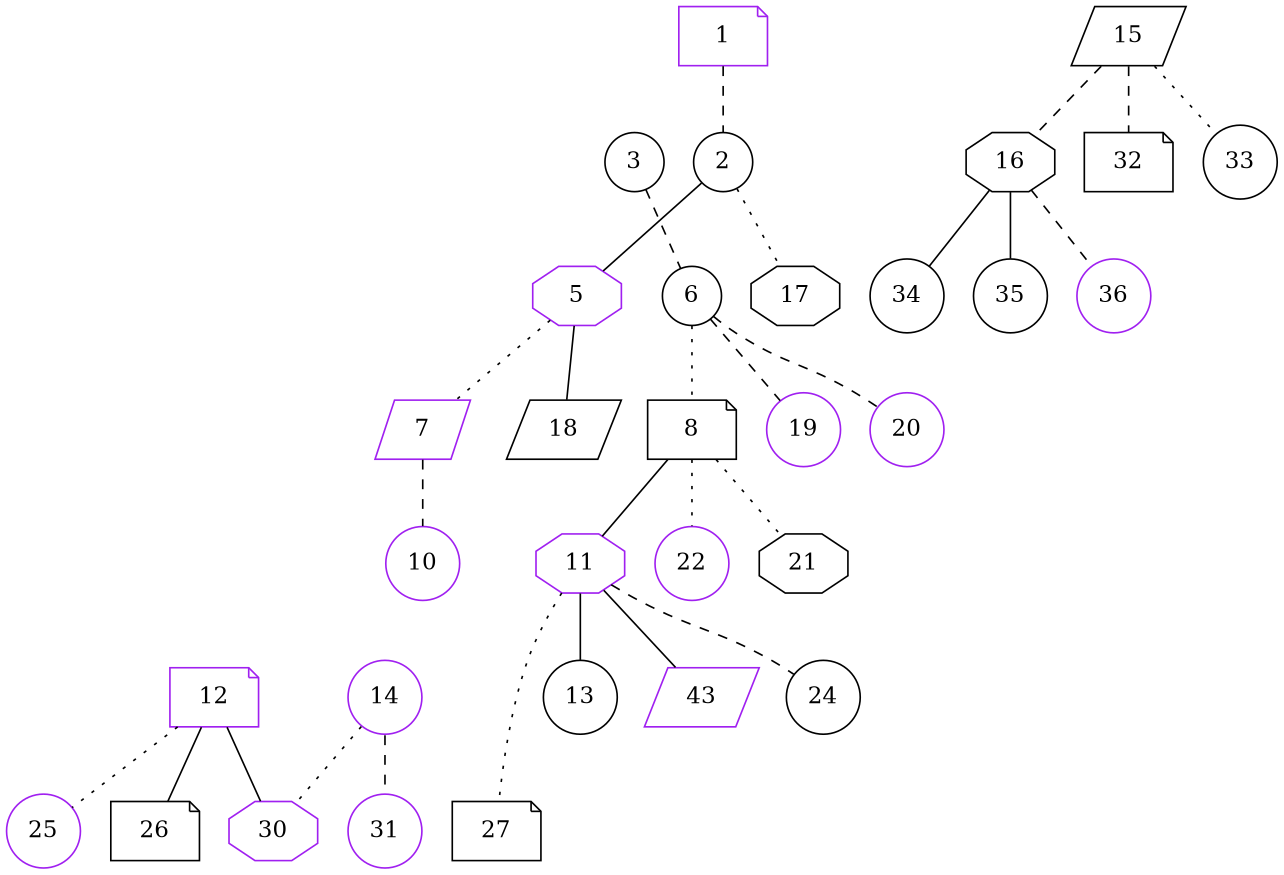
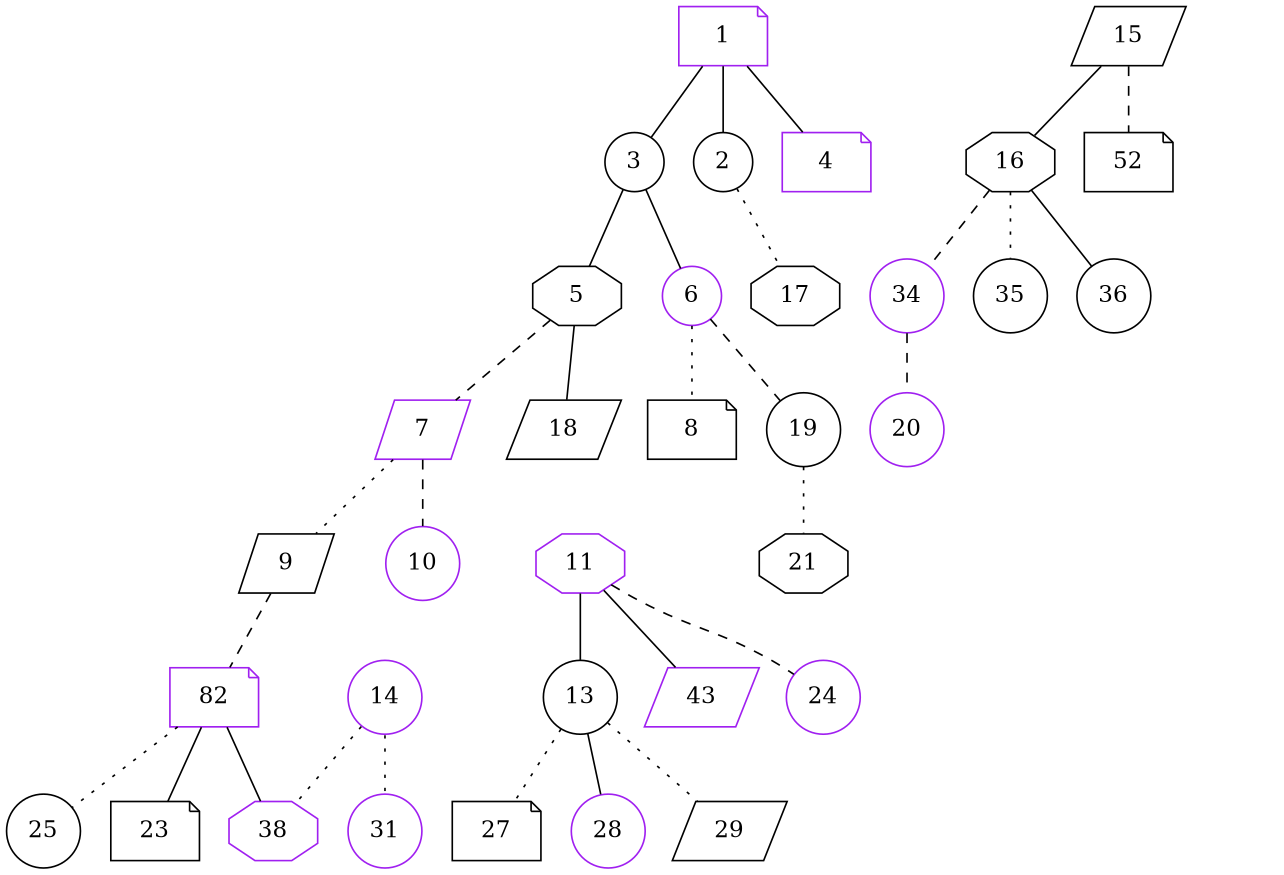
edge "1" -- "2": style dashed -> solid
edge "15" -- "16": style dashed -> solid
edge "1" -- "3": added
node "4": added
node "32": label "32" -> "52"
node "33": removed
edge "16" -- "35": style solid -> dotted
edge "16" -- "34": style solid -> dashed
edge "16" -- "36": style dashed -> solid
edge "2" -- "5": now "3" -- "5"
edge "3" -- "6": style dashed -> solid
node "5": color purple -> black
node "6": color black -> purple
node "34": color black -> purple
node "36": color purple -> black
edge "5" -- "7": style dotted -> dashed
edge "6" -- "20": now "34" -- "20"
node "19": color purple -> black
edge "8" -- "11": removed
edge "8" -- "21": now "19" -- "21"
node "9": added
node "22": removed
edge "11" -- "27": now "13" -- "27"
node "12": label "12" -> "82"
node "24": color black -> purple
edge "14" -- "31": style dashed -> dotted
node "25": color purple -> black
node "26": label "26" -> "23"
node "30": label "30" -> "38"
node "28": added
node "29": added
